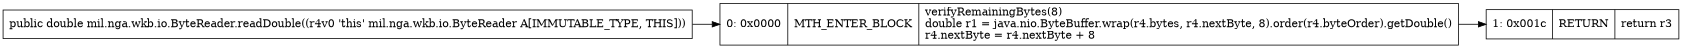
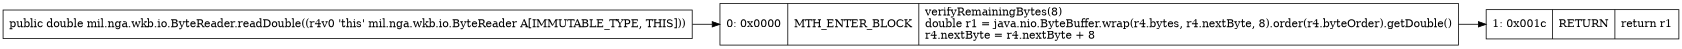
node "1: 0x001c": text "return r3" -> "return r1"
